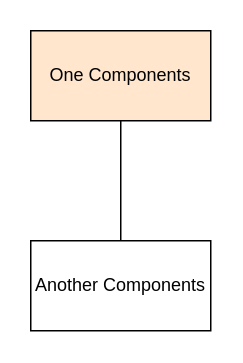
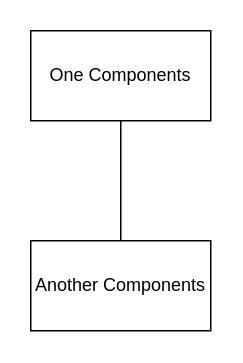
node "One Components": fillcolor #ffe6cc -> #ffffff
